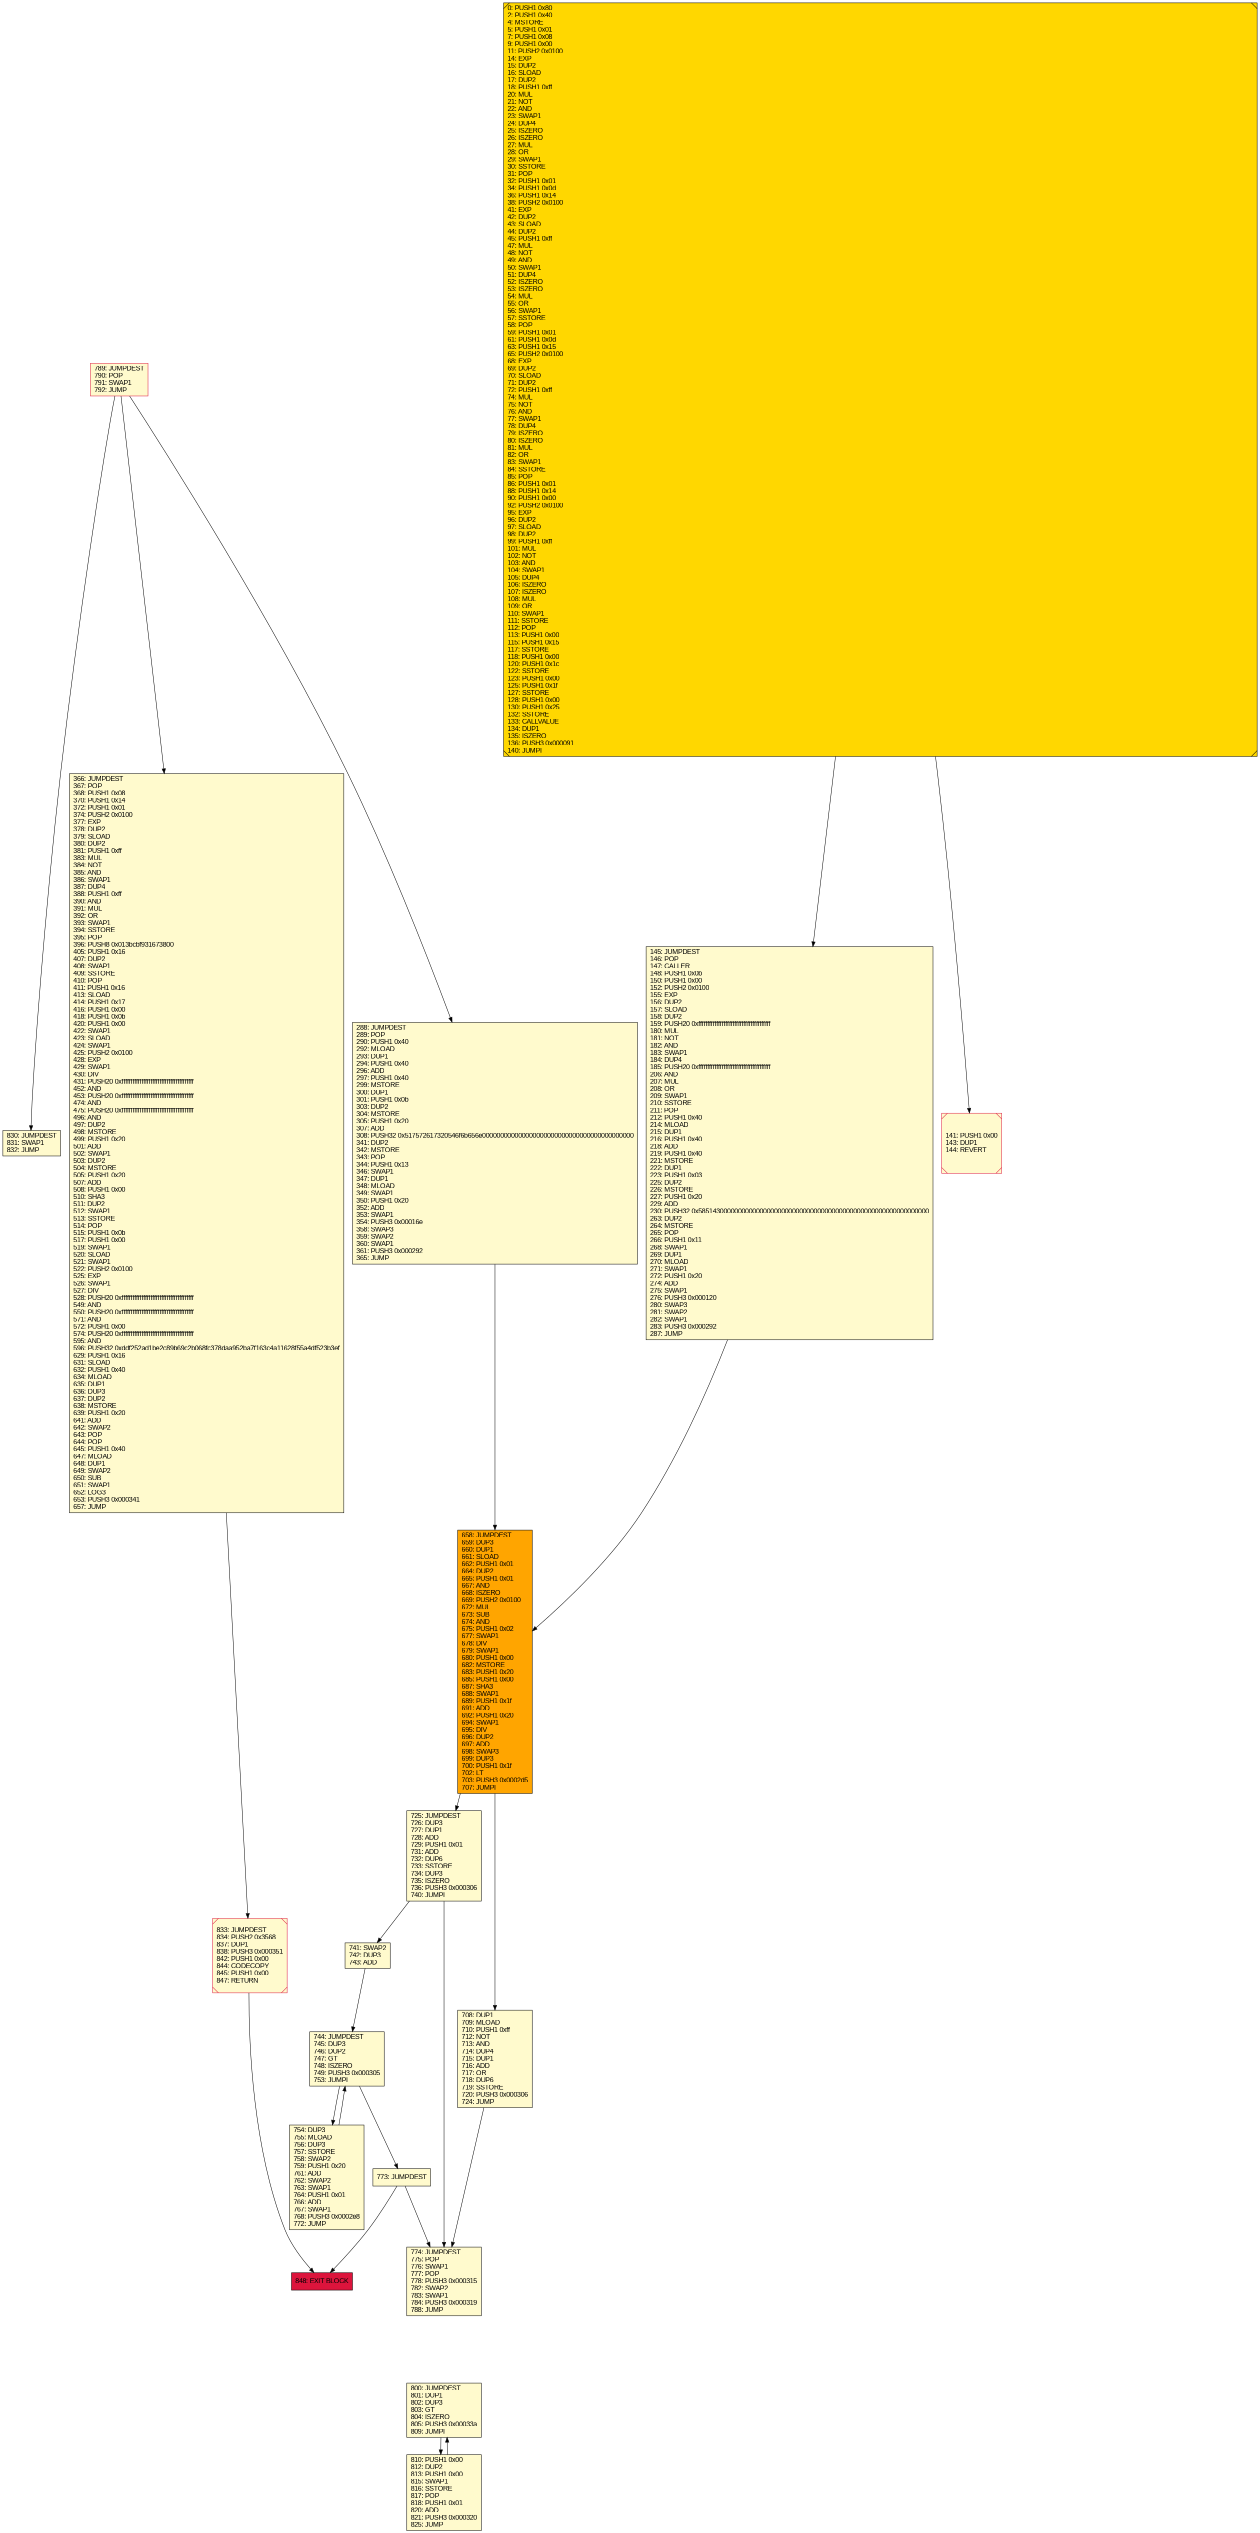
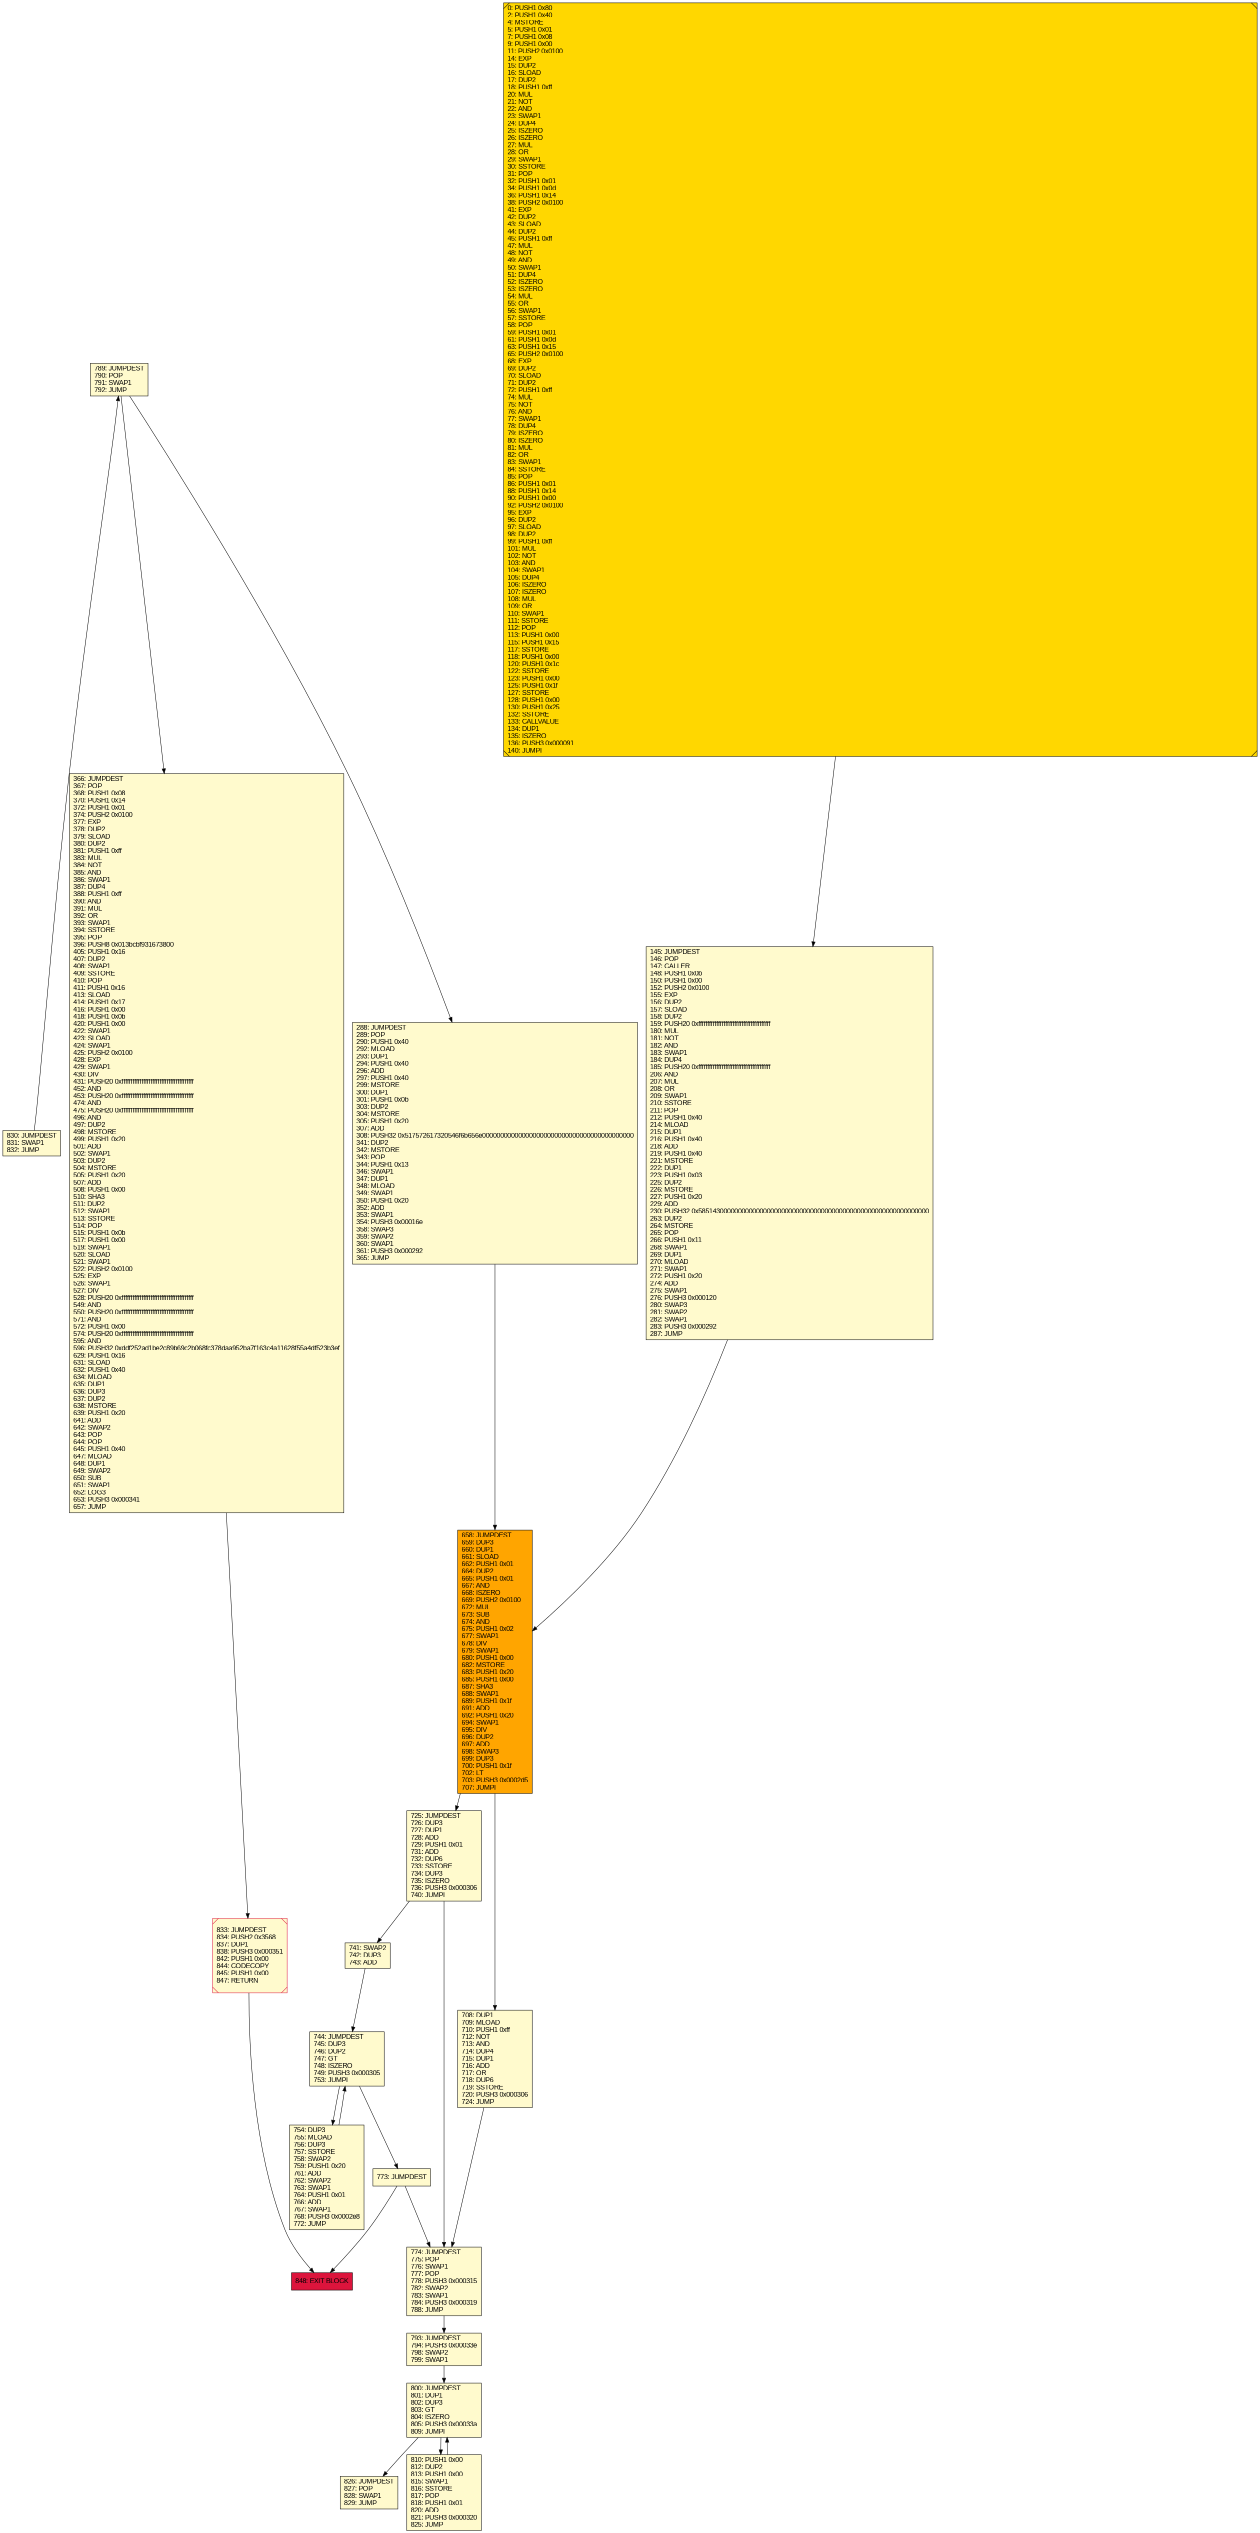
node "789: JUMPDEST 790: POP 791: SWAP1 792: JUMP": color crimson -> black
edge "789: JUMPDEST 790: POP 791: SWAP1 792: JUMP" -> "830: JUMPDEST 831: SWAP1 832: JUMP": reversed
node "141: PUSH1 0x00 143: DUP1 144: REVERT": removed
node "793: JUMPDEST 794: PUSH3 0x00033e 798: SWAP2 799: SWAP1": added
node "826: JUMPDEST 827: POP 828: SWAP1 829: JUMP": added
